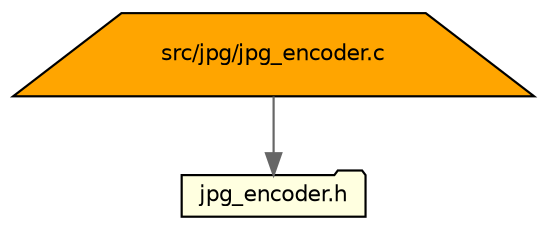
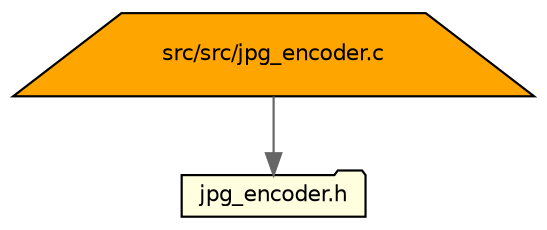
node "src/jpg/jpg_encoder.c": label "src/jpg/jpg_encoder.c" -> "src/src/jpg_encoder.c"
